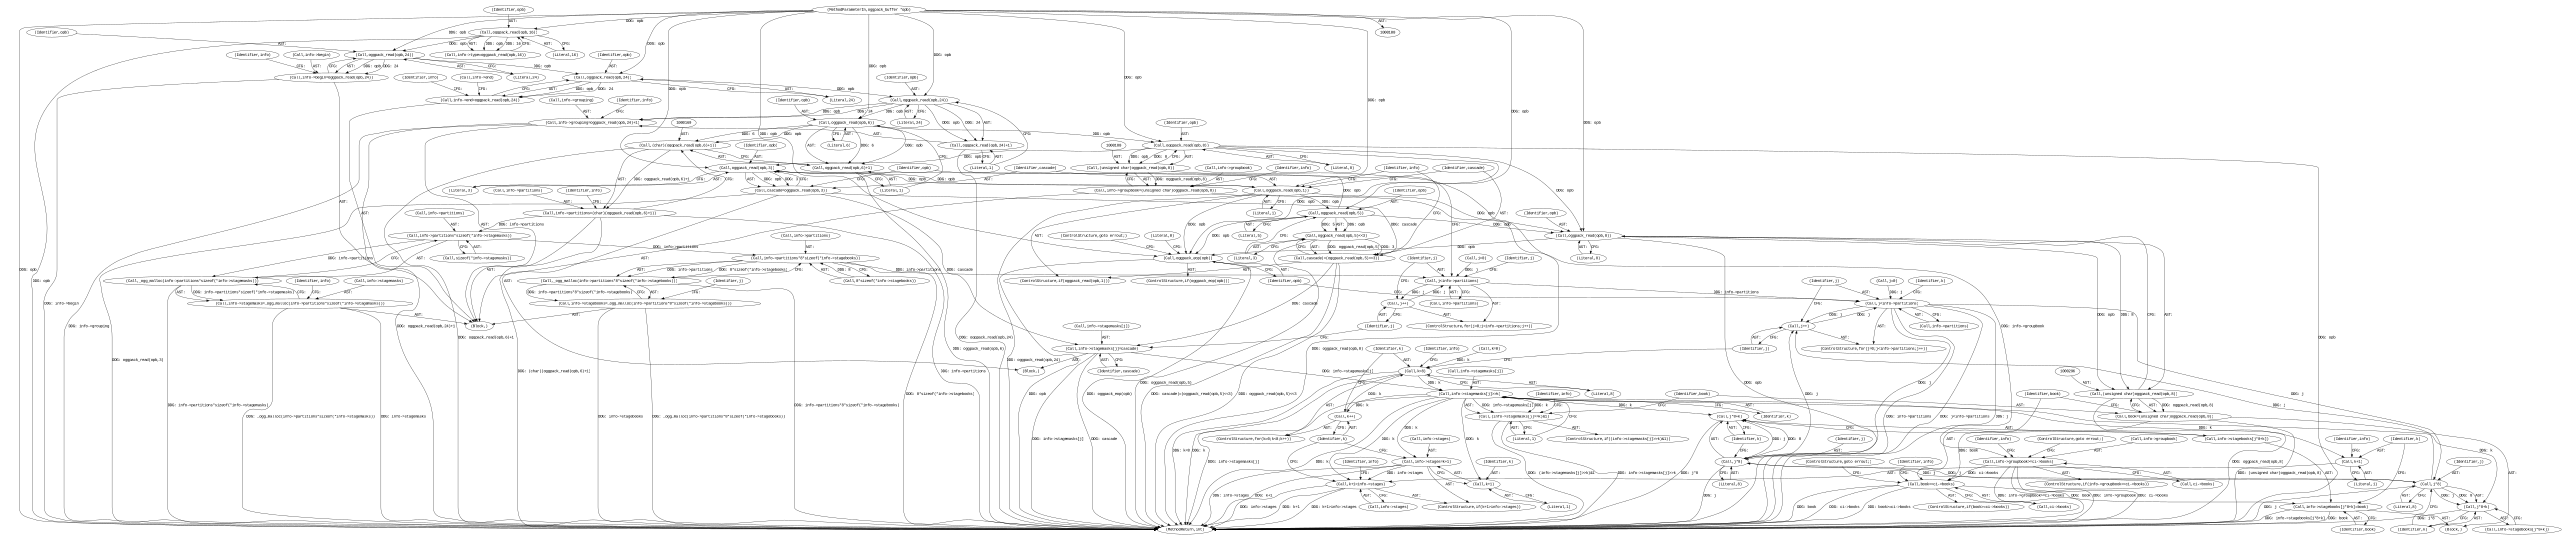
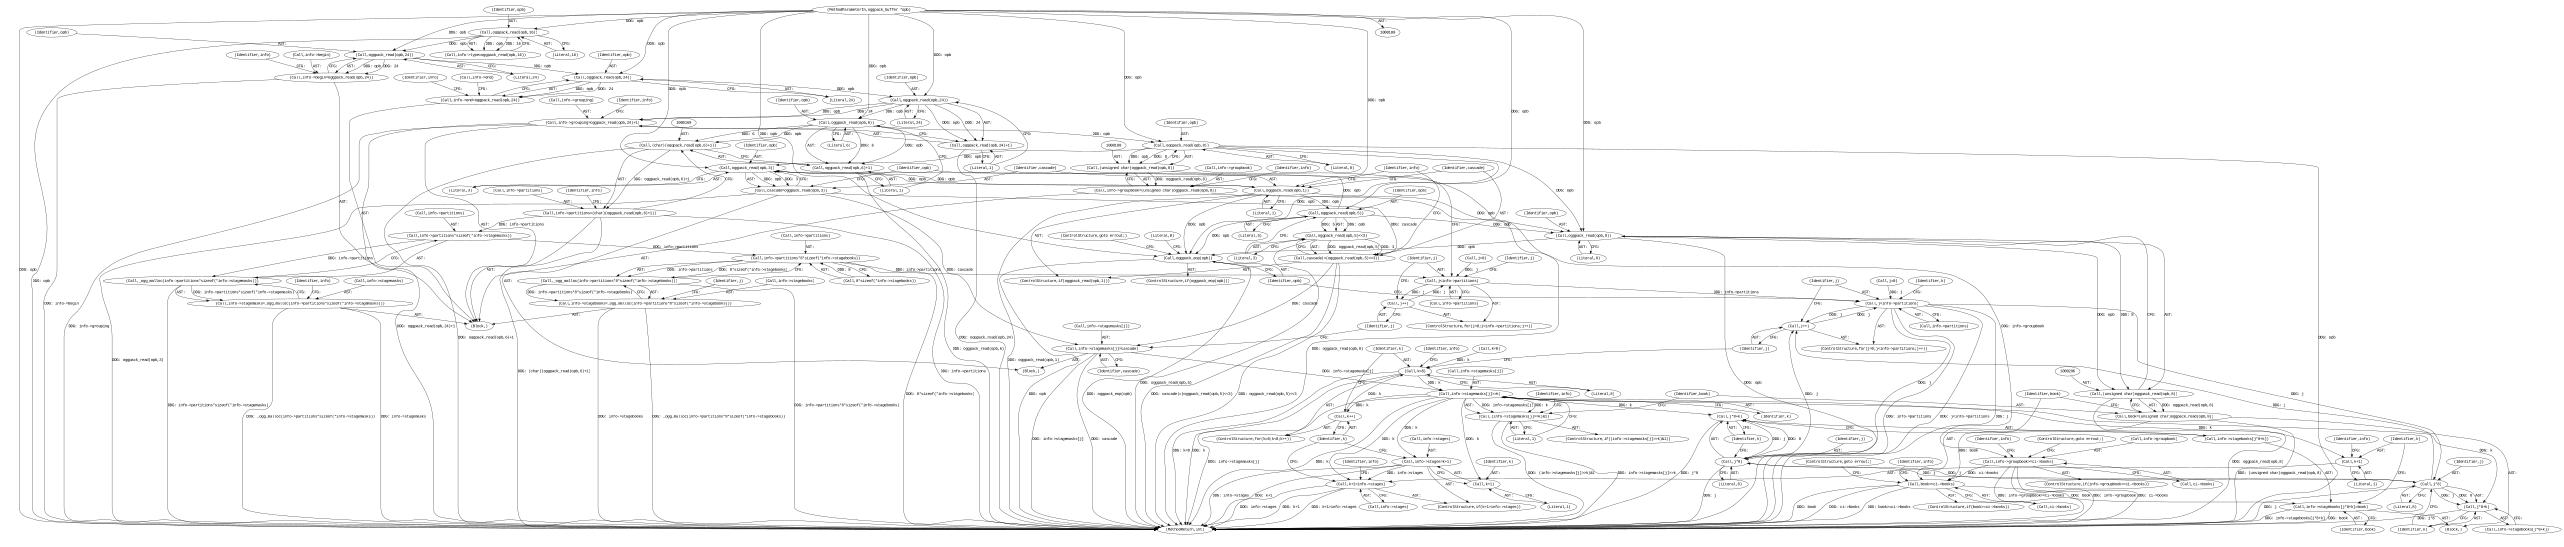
edge "(Call,info->grouping=oggpack_read(opb,24)+1)" -> "(Call,oggpack_read(opb,24)+1)": added, label "CFG:"
node "(Call,sizeof(*info->stagemasks))": removed
node "(Call,info->stagebooks)": added
edge "(Call,oggpack_read(opb,1))" -> "(MethodReturn,int)": label "DDG: oggpack_read(opb,24)" -> "DDG: oggpack_read(opb,1)"
